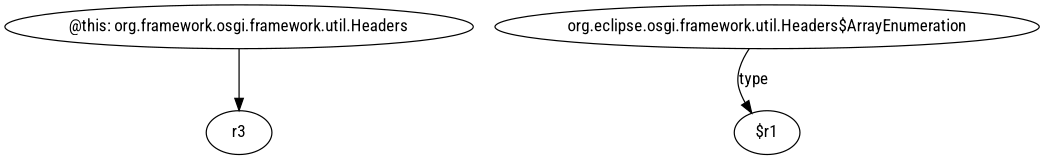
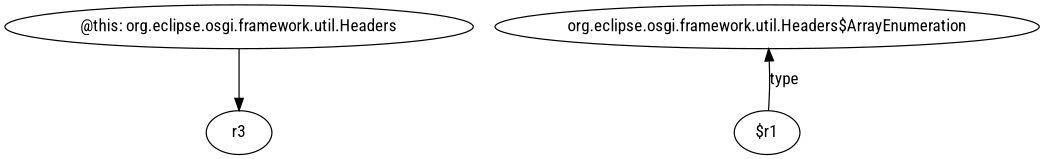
node "@this: org.framework.osgi.framework.util.Headers": label "@this: org.framework.osgi.framework.util.Headers" -> "@this: org.eclipse.osgi.framework.util.Headers"
edge "org.eclipse.osgi.framework.util.Headers$ArrayEnumeration" -> "$r1": reversed
